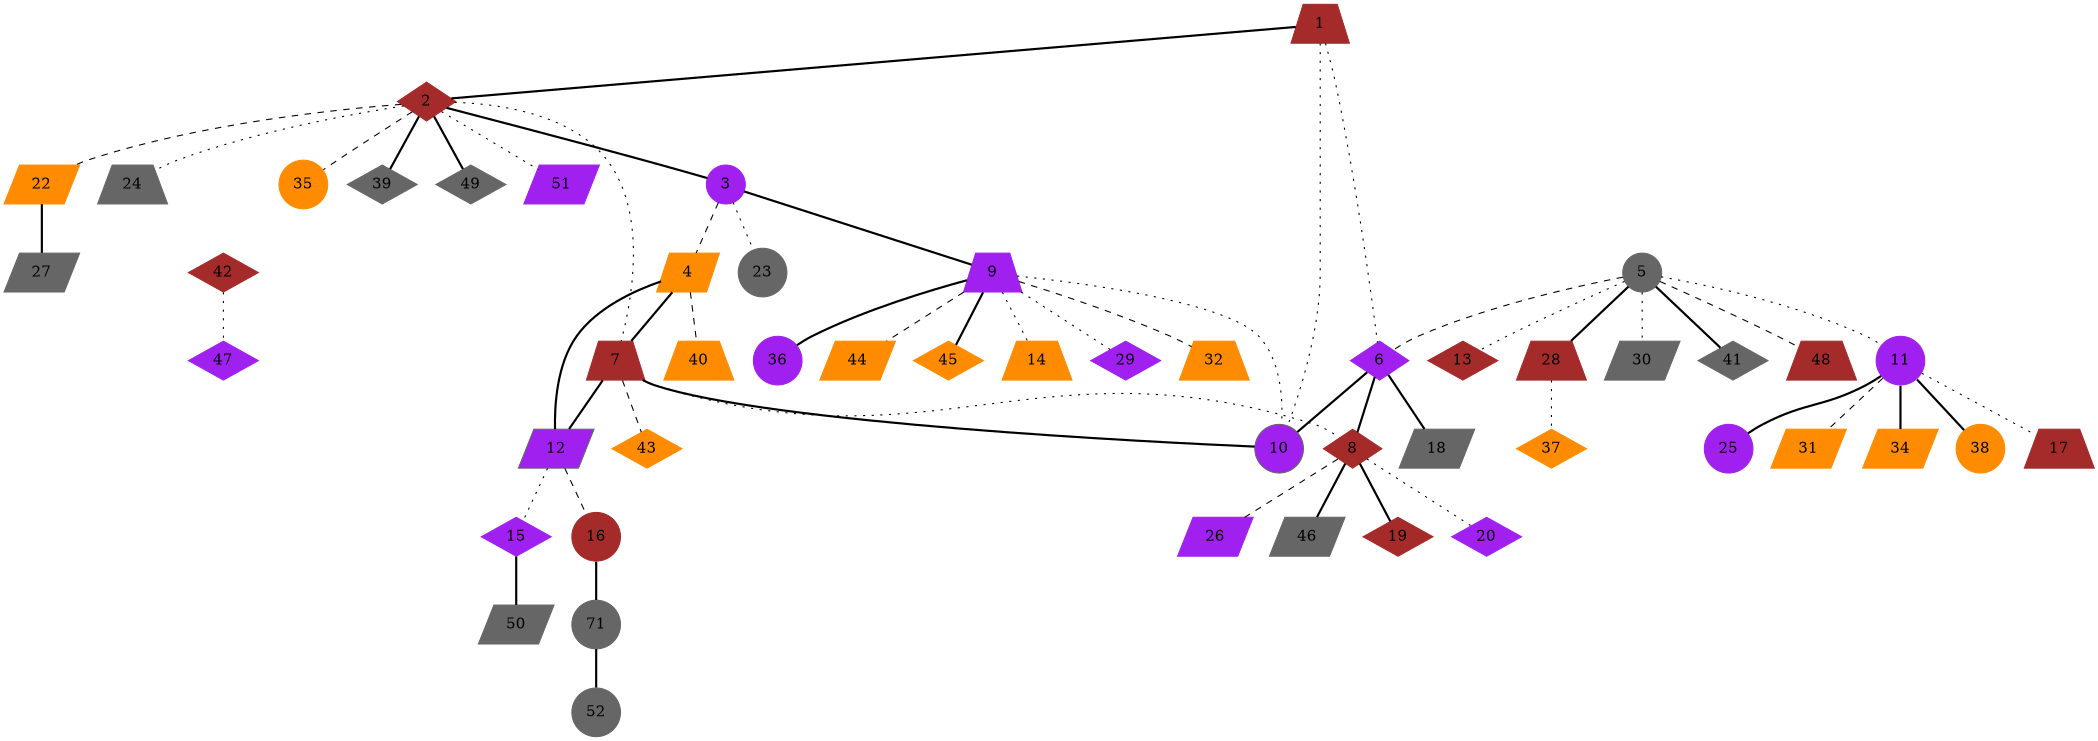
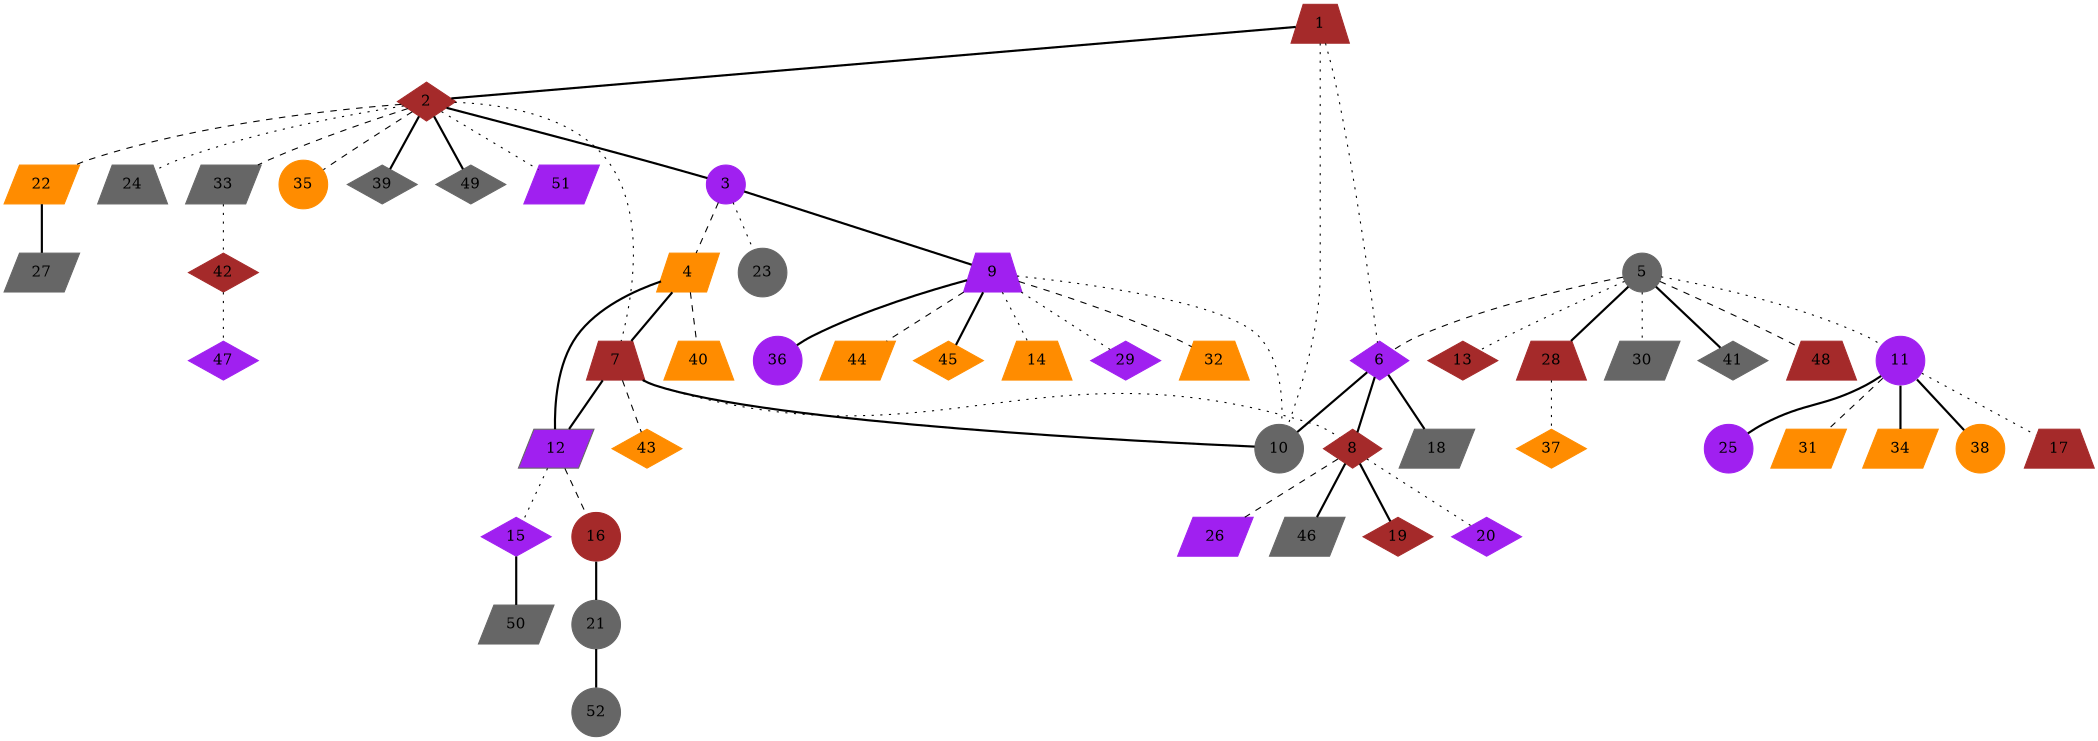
node "33": added
node "10": fillcolor purple -> gray40
node "71": label "71" -> "21"
